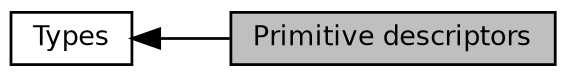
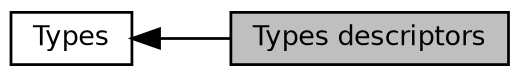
node "Primitive descriptors": label "Primitive descriptors" -> "Types descriptors"
